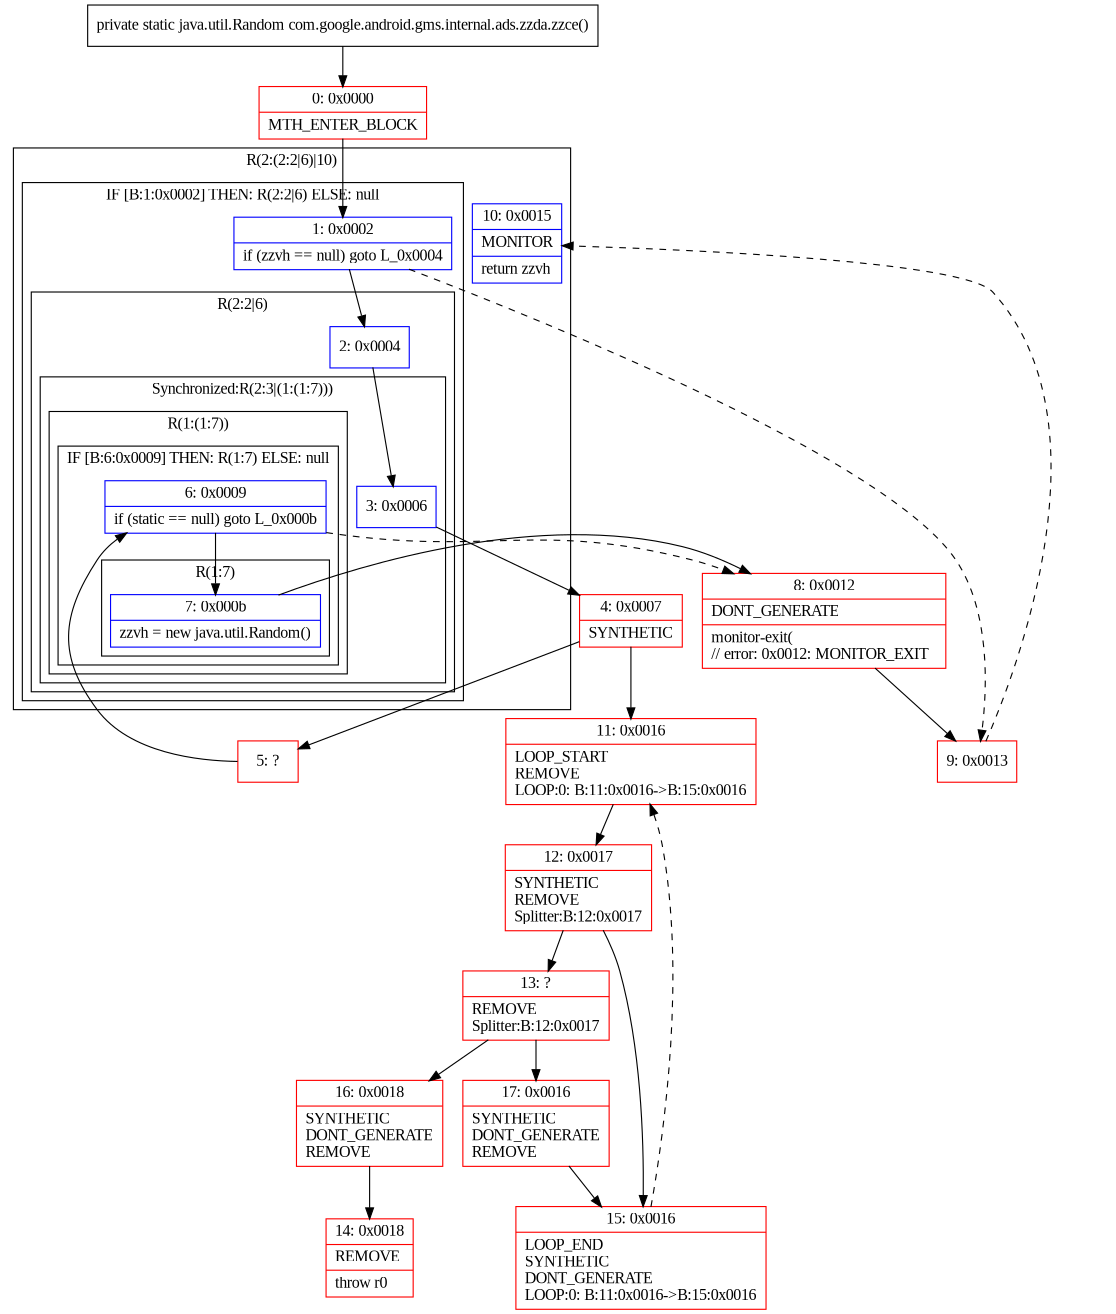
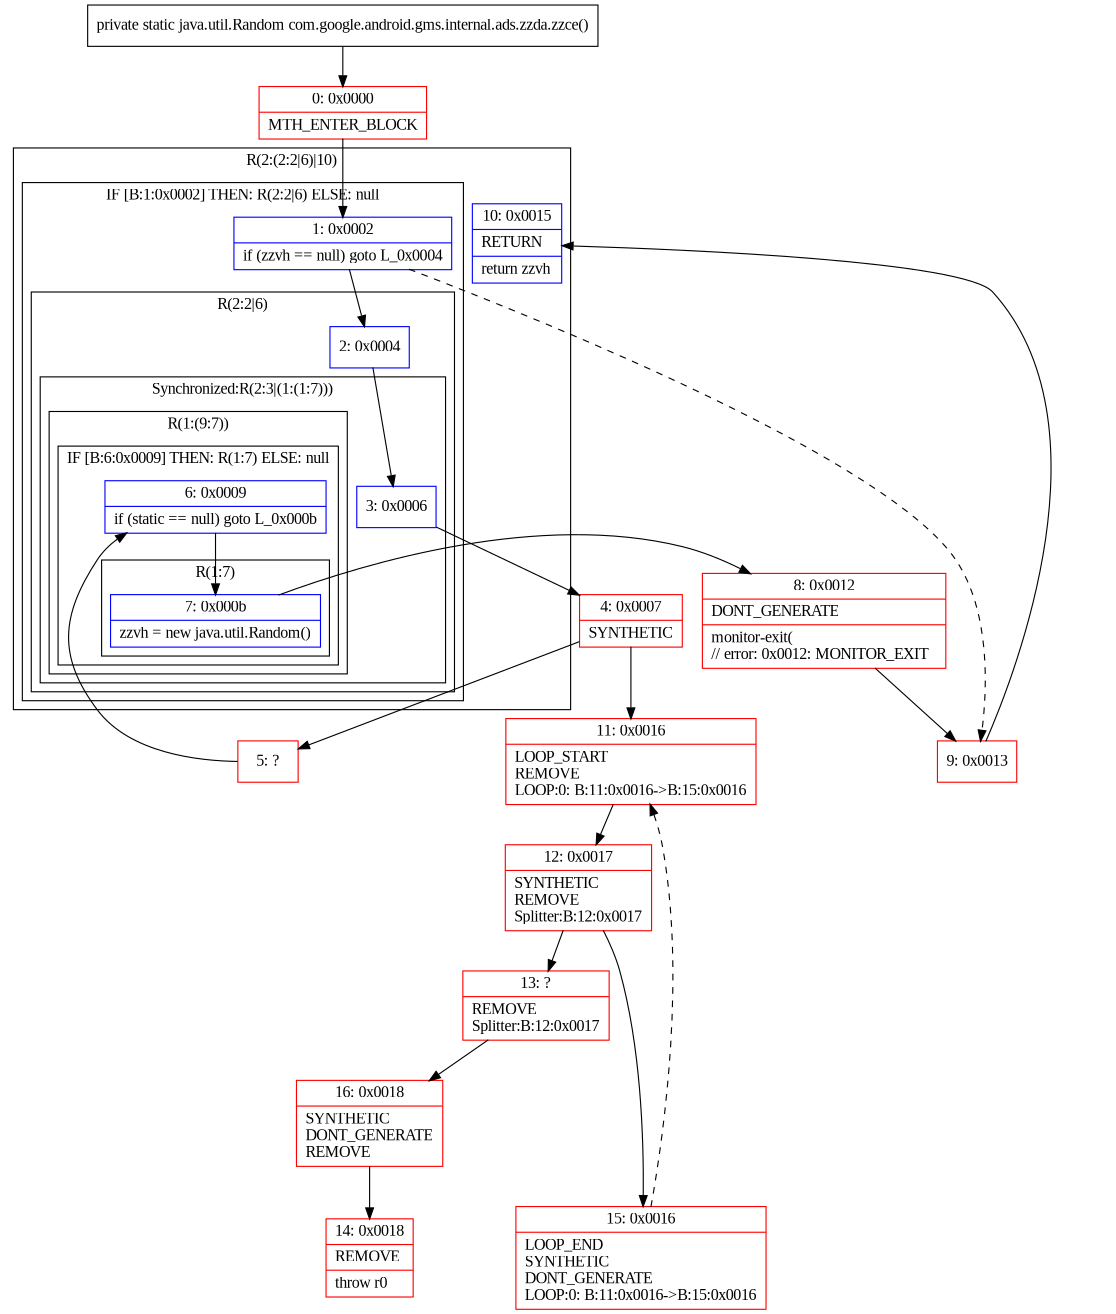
node "10: 0x0015": text "MONITOR" -> "RETURN"
edge "9: 0x0013" -> "10: 0x0015": style dashed -> solid
cluster "R(1:(1:7))": label "R(1:(1:7))" -> "R(1:(9:7))"
edge "6: 0x0009" -> "8: 0x0012": removed
node "17: 0x0016": removed
